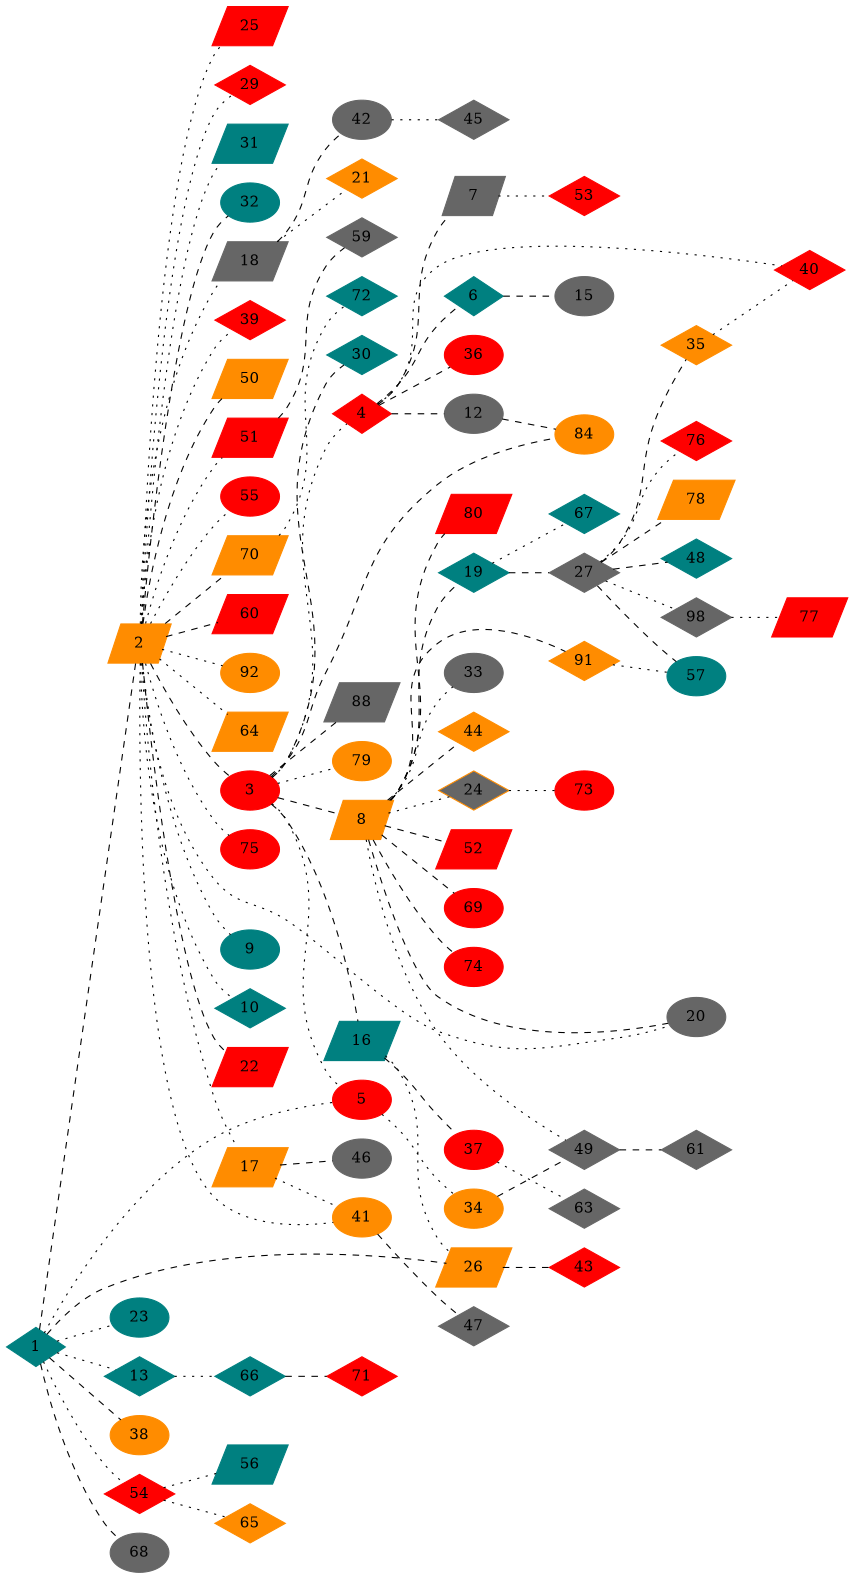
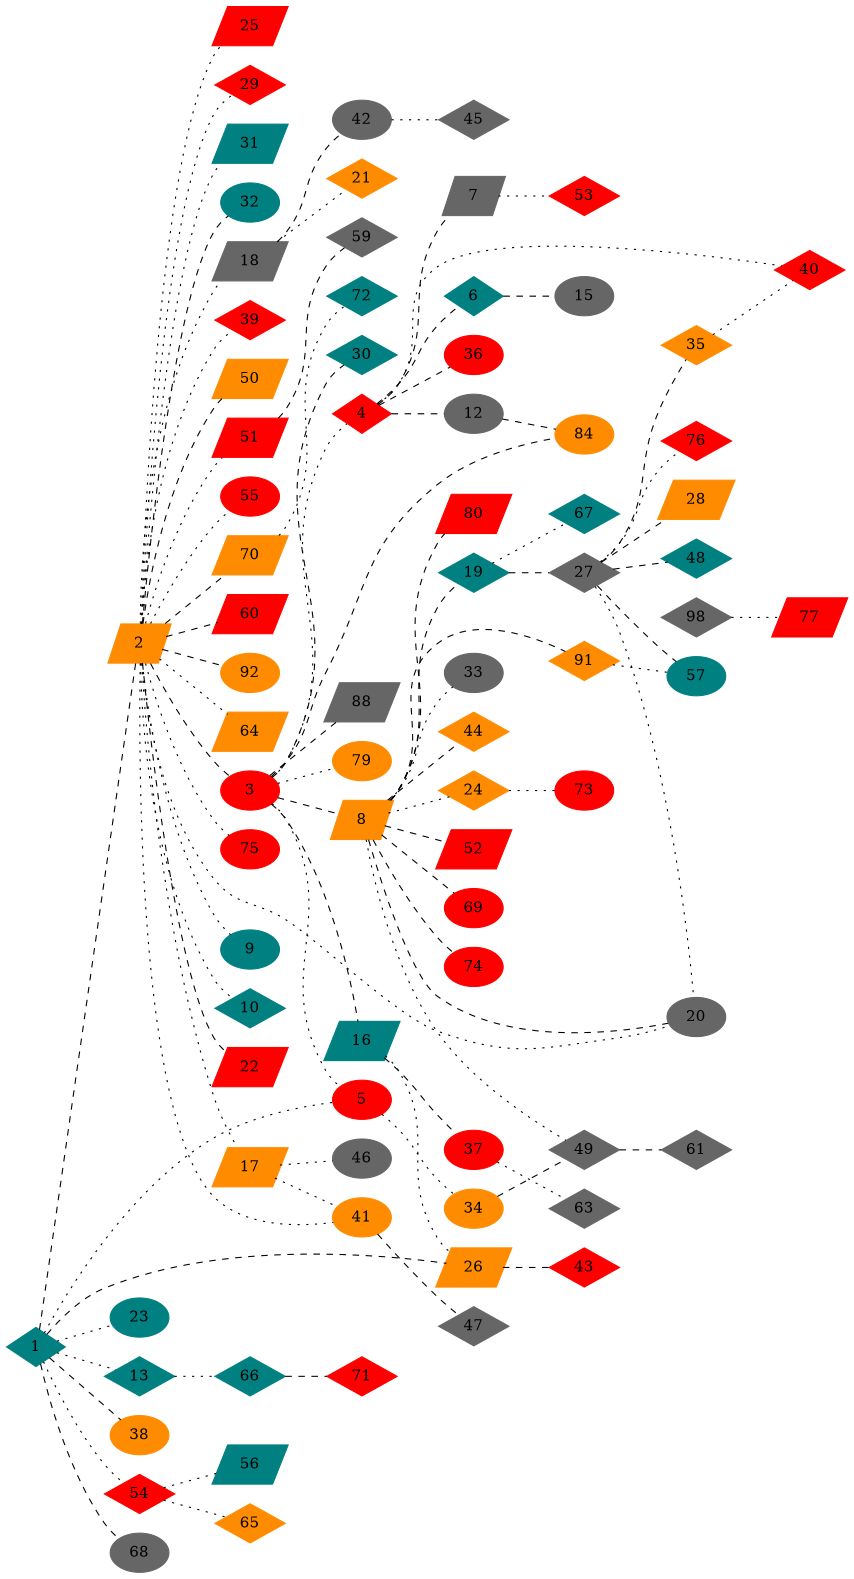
node "78": label "78" -> "28"
edge "27" -- "98": now "27" -- "20"
edge "2" -- "92": style dotted -> dashed
node "24": fillcolor gray40 -> darkorange
edge "46" -- "17": style dashed -> dotted
